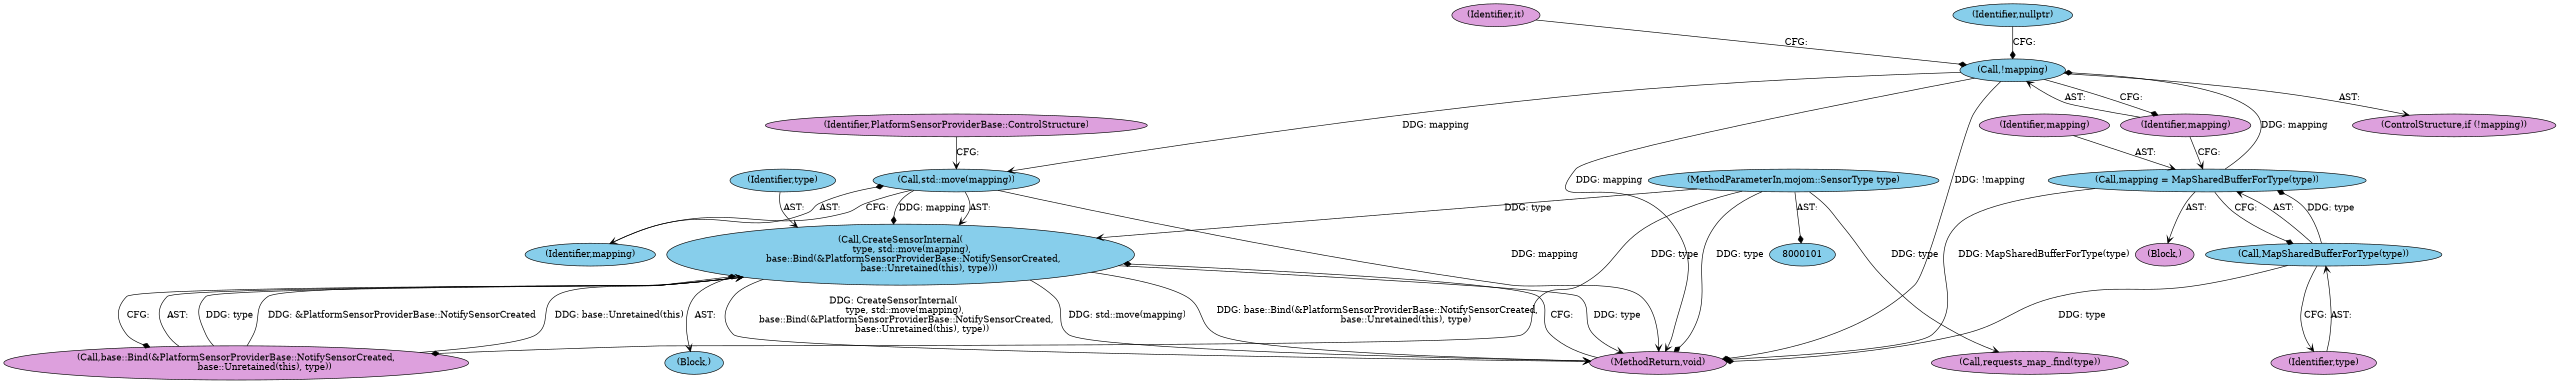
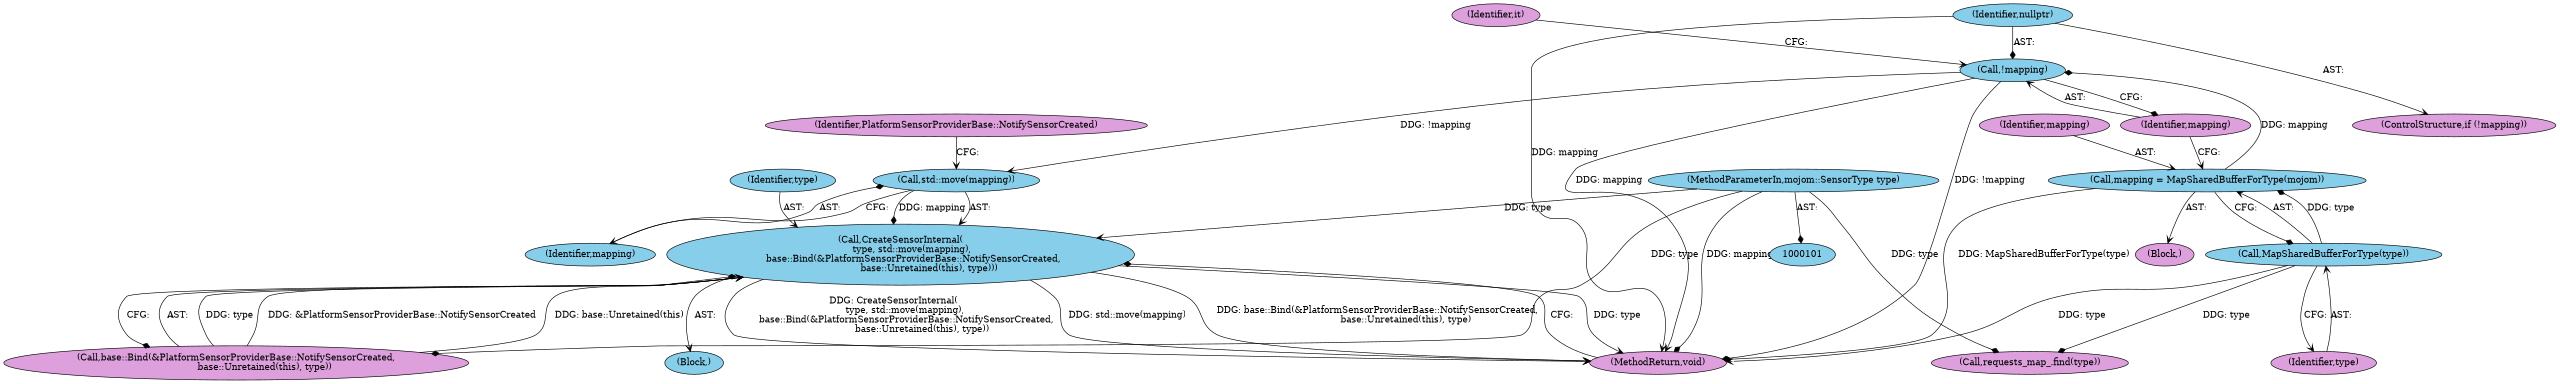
edge "(Identifier,it)" -> "(Call,!mapping)": arrowhead diamond -> vee
edge "(Identifier,nullptr)" -> "(Call,!mapping)": label "CFG: " -> "AST: "
edge "(Call,!mapping)" -> "(ControlStructure,if (!mapping))": now "(Identifier,nullptr)" -> "(ControlStructure,if (!mapping))"
node "(Identifier,PlatformSensorProviderBase::ControlStructure)": label "(Identifier,PlatformSensorProviderBase::ControlStructure)" -> "(Identifier,PlatformSensorProviderBase::NotifySensorCreated)"
edge "(Call,!mapping)" -> "(Call,std::move(mapping))": label "DDG: mapping" -> "DDG: !mapping"
node "(Call,mapping = MapSharedBufferForType(type))": label "(Call,mapping = MapSharedBufferForType(type))" -> "(Call,mapping = MapSharedBufferForType(mojom))"
edge "(MethodParameterIn,mojom::SensorType type)" -> "(MethodReturn,void)": label "DDG: type" -> "DDG: mapping"
node "8000101": label "8000101" -> "1000101"
edge "(Call,std::move(mapping))" -> "(MethodReturn,void)": now "(Identifier,nullptr)" -> "(MethodReturn,void)"
edge "(MethodParameterIn,mojom::SensorType type)" -> "(Call,requests_map_.find(type))": arrowhead vee -> diamond
edge "(Call,MapSharedBufferForType(type))" -> "(Call,requests_map_.find(type))": added, label "DDG: type"
edge "(Call,MapSharedBufferForType(type))" -> "(MethodReturn,void)": arrowhead diamond -> vee
